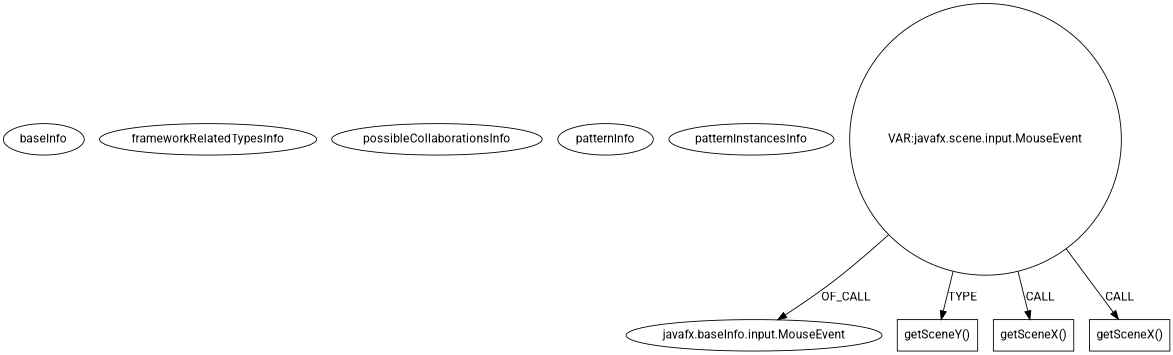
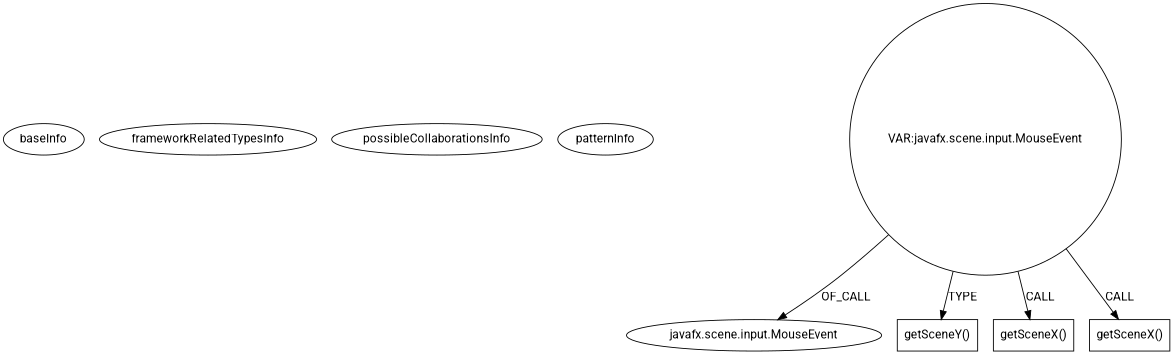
node "patternInstancesInfo": removed
node "javafx.baseInfo.input.MouseEvent": label "javafx.baseInfo.input.MouseEvent" -> "javafx.scene.input.MouseEvent"
